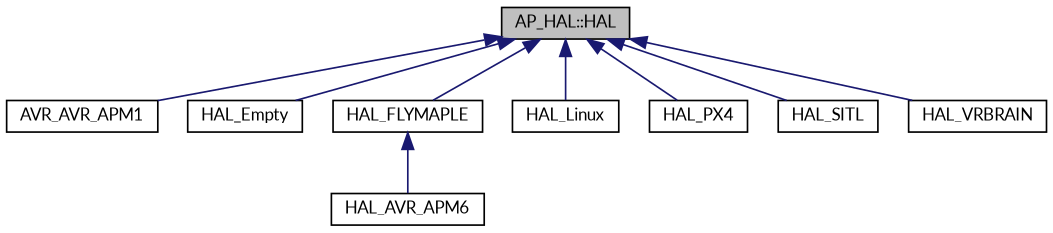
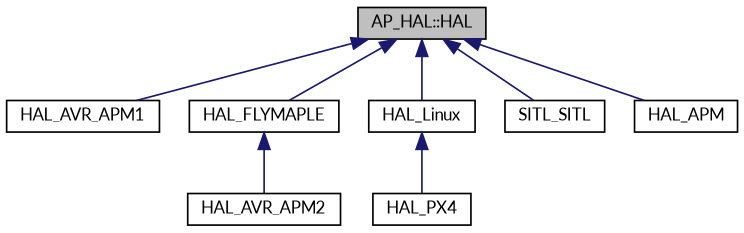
edge "HAL_PX4" -> "AP_HAL::HAL": now "HAL_PX4" -> "HAL_Linux"
node "AVR_AVR_APM1": label "AVR_AVR_APM1" -> "HAL_AVR_APM1"
node "HAL_Empty": removed
node "HAL_SITL": label "HAL_SITL" -> "SITL_SITL"
node "HAL_VRBRAIN": label "HAL_VRBRAIN" -> "HAL_APM"
node "HAL_AVR_APM6": label "HAL_AVR_APM6" -> "HAL_AVR_APM2"
